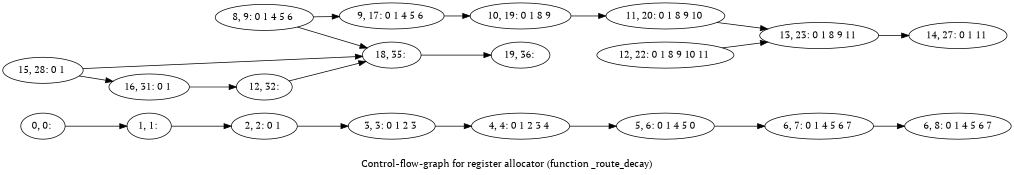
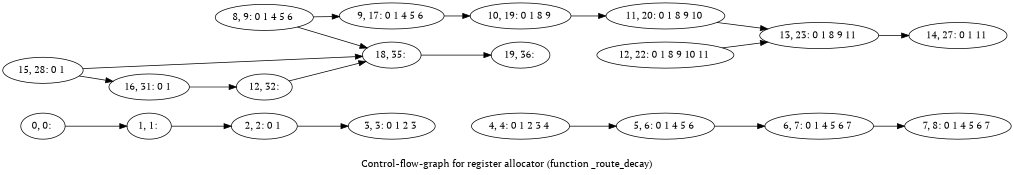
edge "3, 3: 0 1 2 3" -> "4, 4: 0 1 2 3 4": removed
node "5, 6: 0 1 4 5 0": label "5, 6: 0 1 4 5 0" -> "5, 6: 0 1 4 5 6"
node "6, 8: 0 1 4 5 6 7": label "6, 8: 0 1 4 5 6 7" -> "7, 8: 0 1 4 5 6 7"
